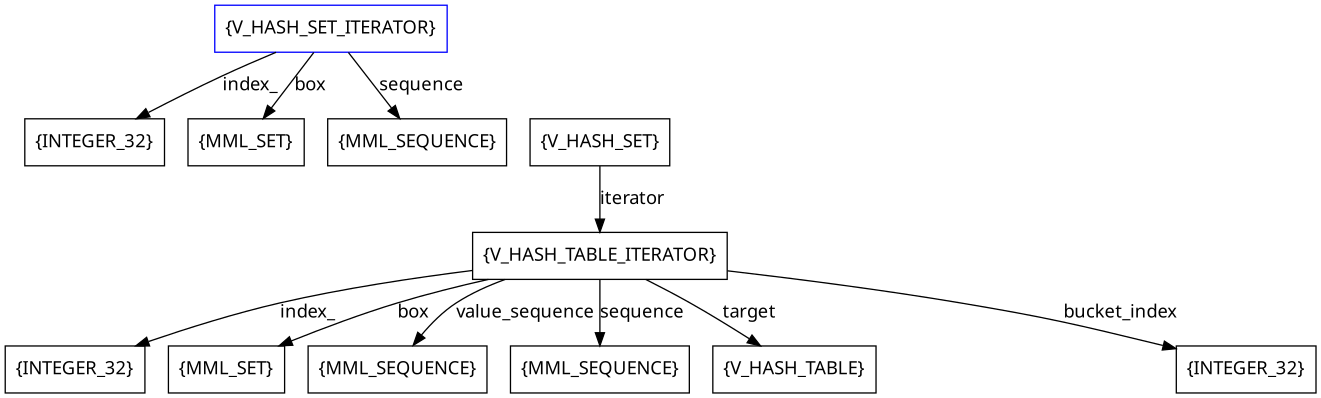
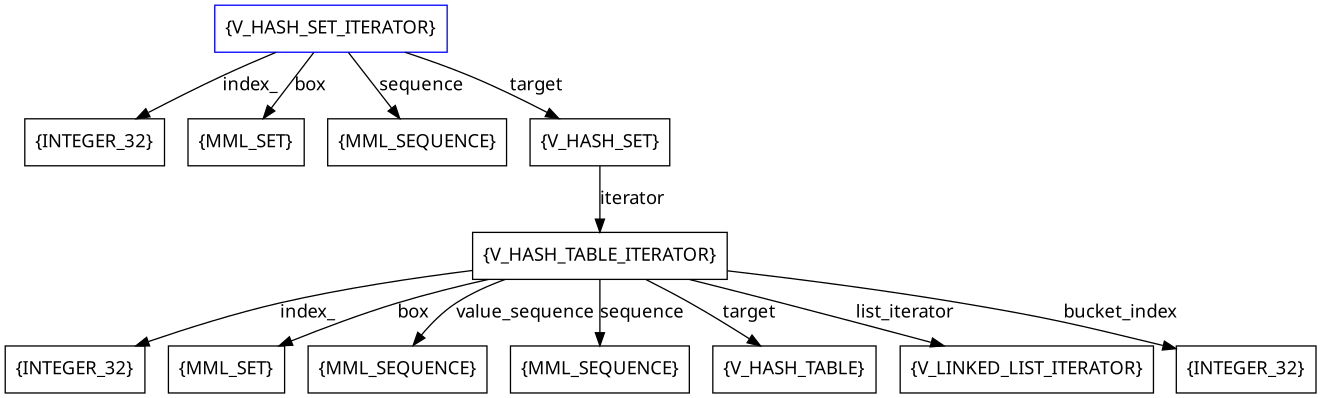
edge "{V_HASH_SET_ITERATOR}" -> "{V_HASH_SET}": added, label "target"
node "{V_LINKED_LIST_ITERATOR}": added
